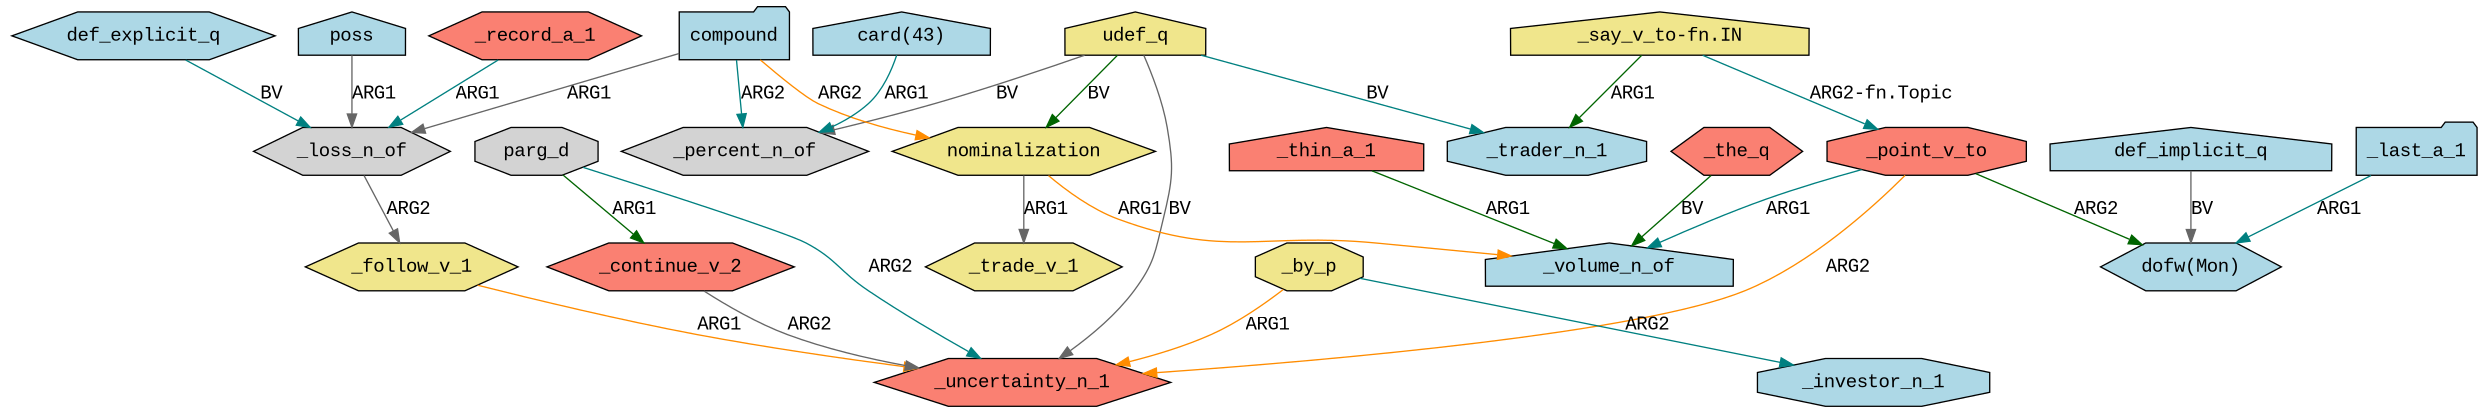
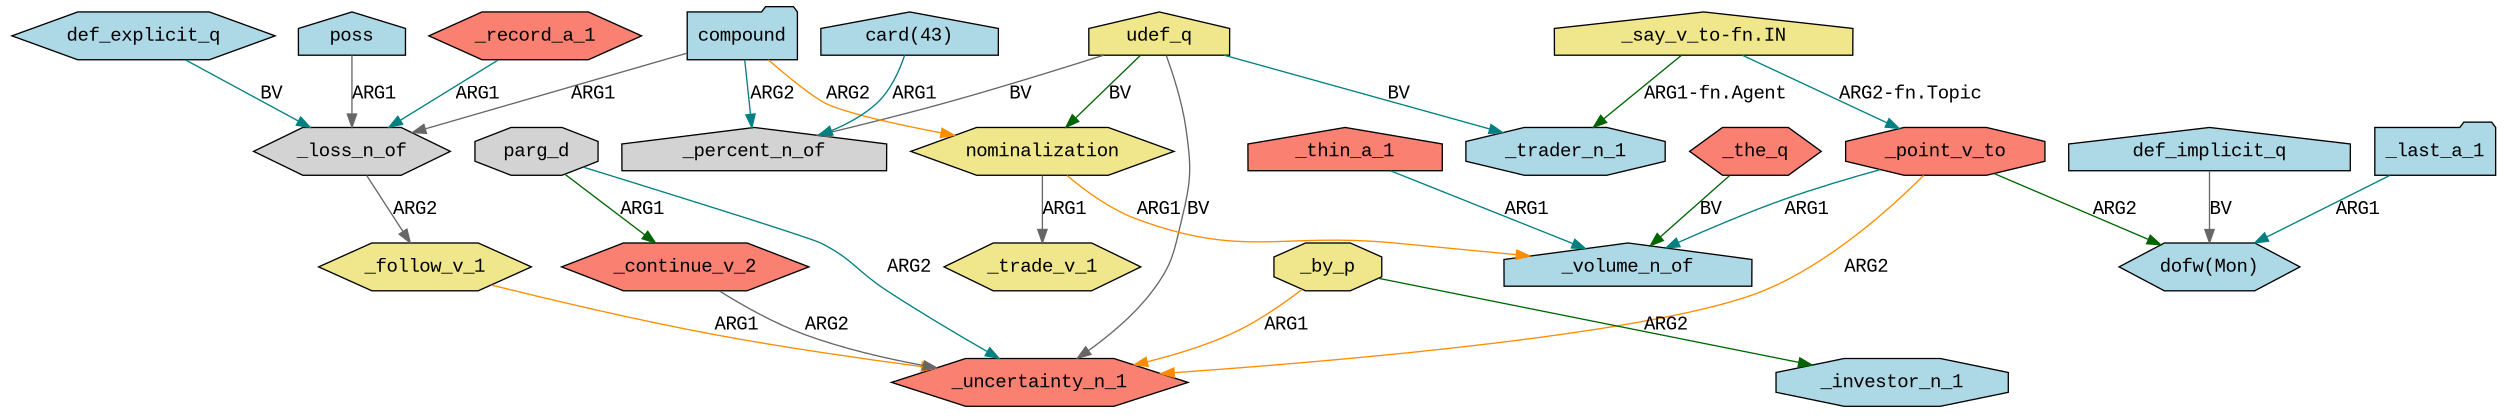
edge "_say_v_to-fn.IN" -> "_trader_n_1": label "ARG1" -> "ARG1-fn.Agent"
node "_percent_n_of": shape hexagon -> house
edge "_thin_a_1" -> "_volume_n_of": color darkgreen -> teal
edge "_by_p" -> "_investor_n_1": color teal -> darkgreen
